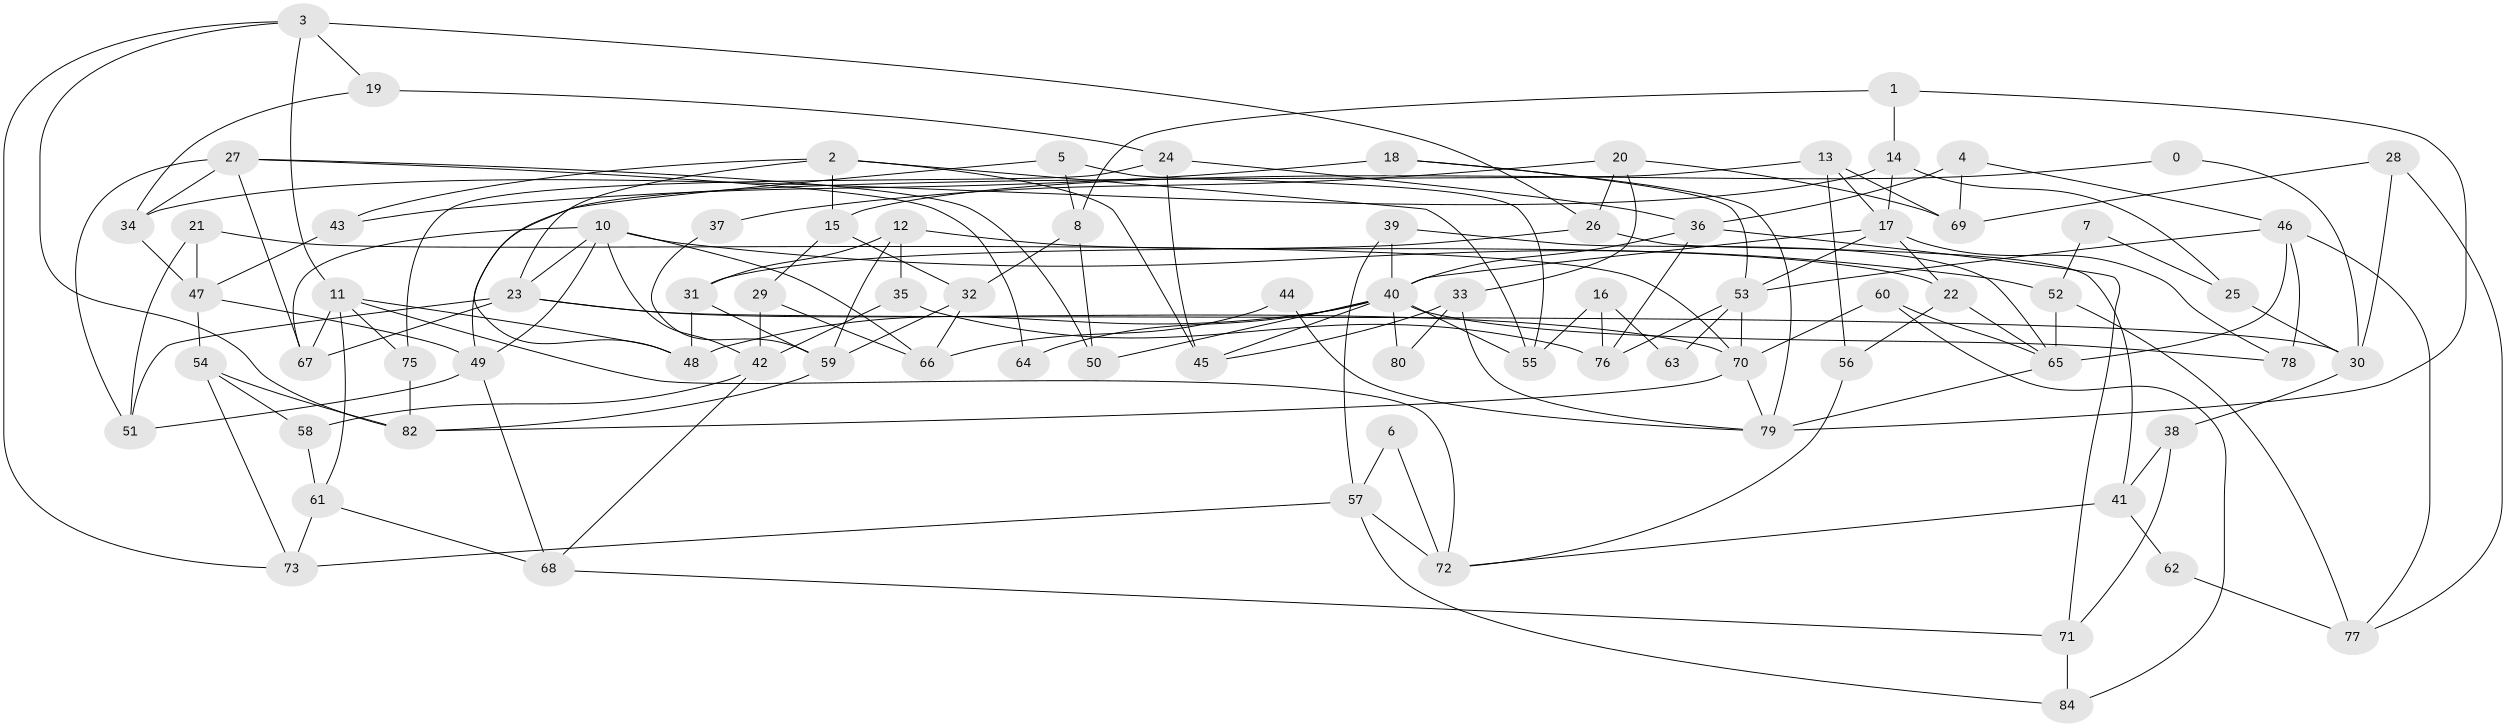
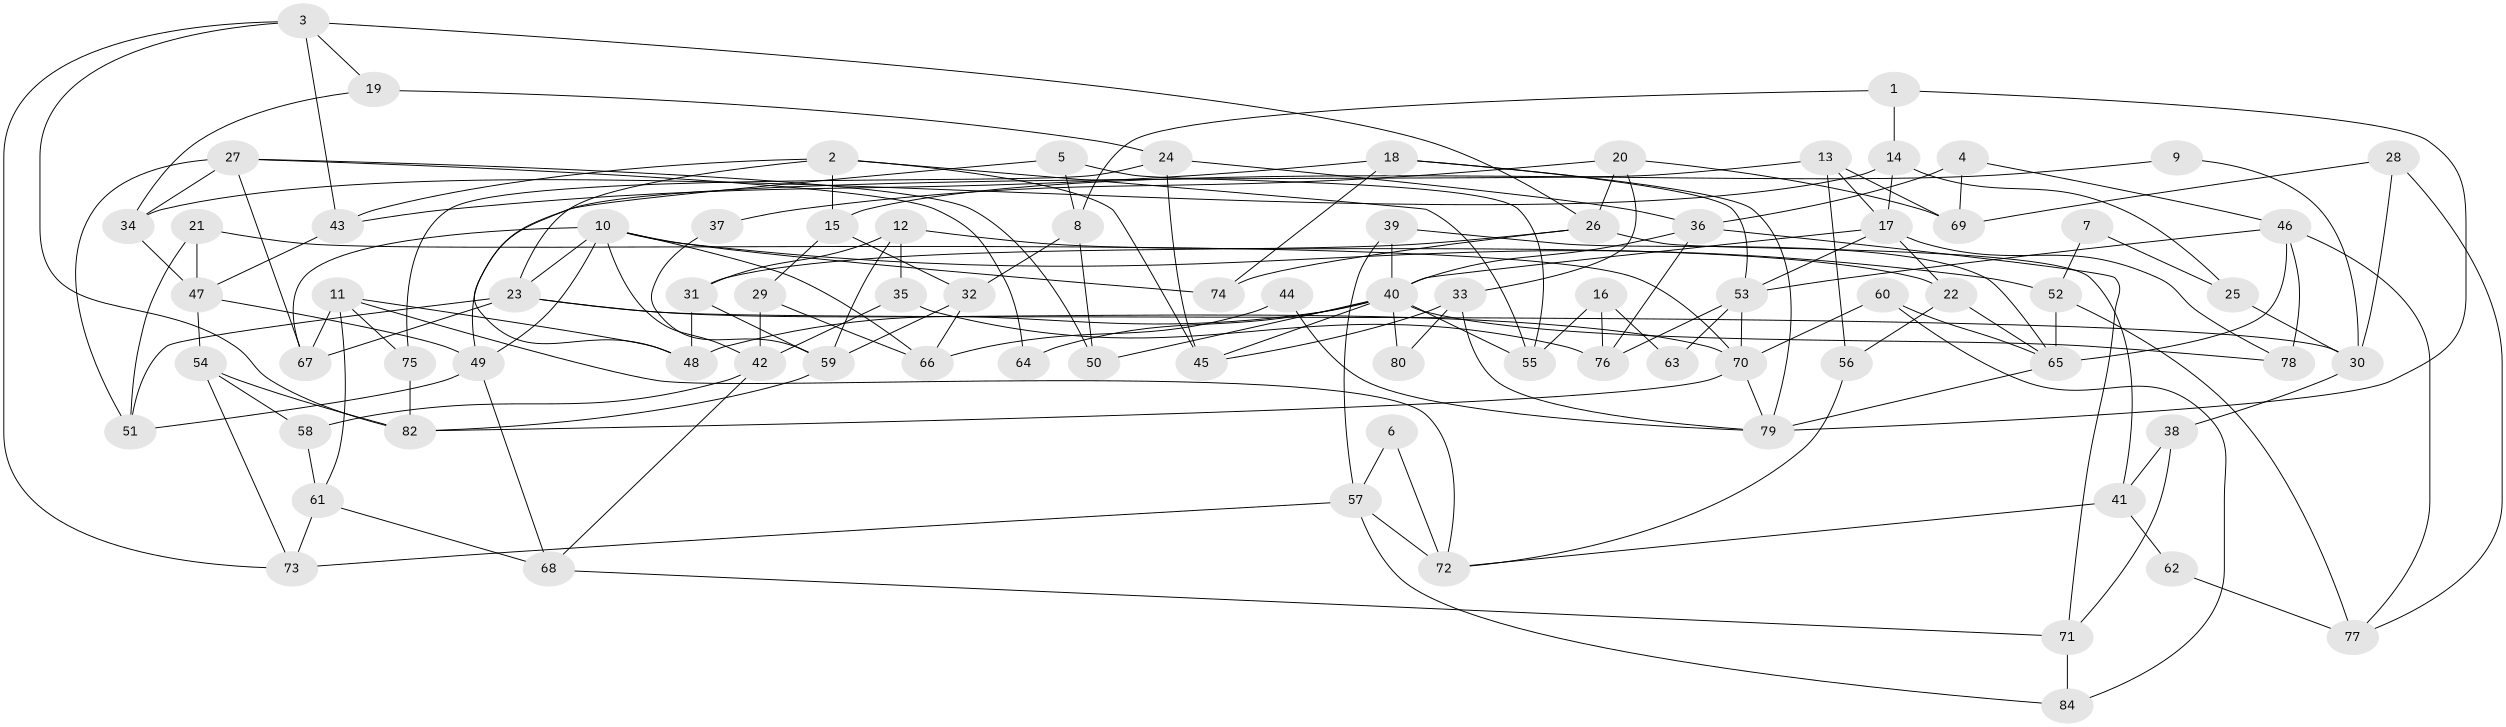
node "0": label "0" -> "9"
edge "3" -- "11": now "3" -- "43"
node "74": added
